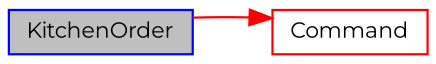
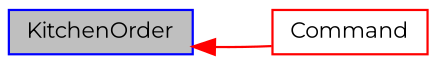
edge "KitchenOrder" -> "Command": reversed
